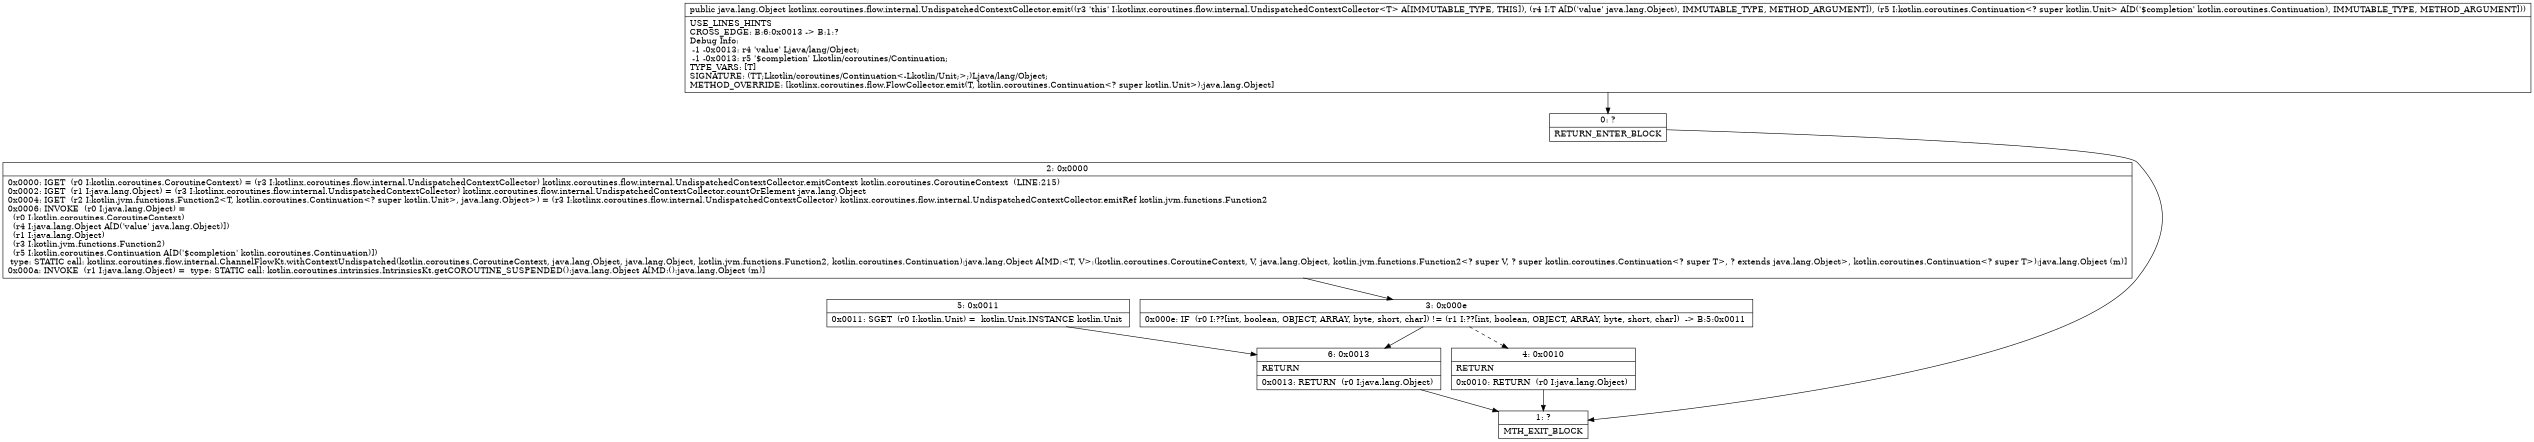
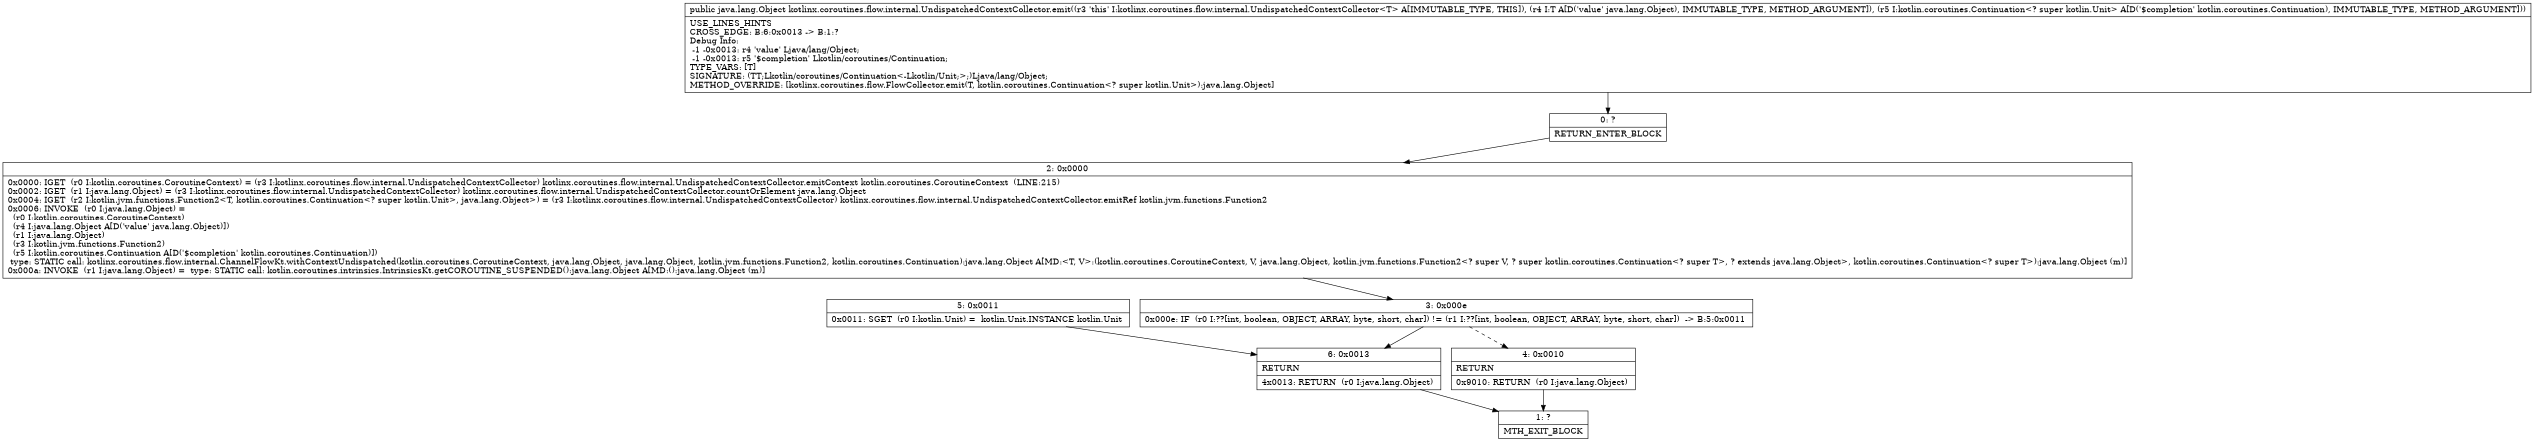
edge "0: ?" -> "1: ?": now "0: ?" -> "2: 0x0000"
node "6: 0x0013": text "0x0013: RETURN  (r0 I:java.lang.Object)" -> "4x0013: RETURN  (r0 I:java.lang.Object)"
node "4: 0x0010": text "0x0010: RETURN  (r0 I:java.lang.Object)" -> "0x9010: RETURN  (r0 I:java.lang.Object)"
